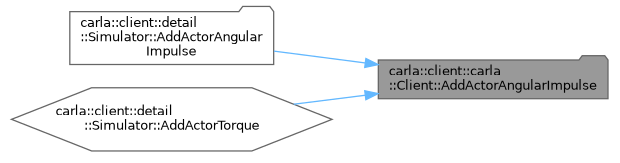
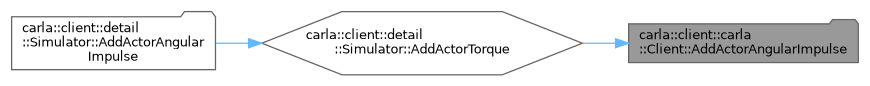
edge "carla::client::detail ::Simulator::AddActorAngular Impulse" -> "carla::client::carla ::Client::AddActorAngularImpulse": now "carla::client::detail ::Simulator::AddActorAngular Impulse" -> "carla::client::detail ::Simulator::AddActorTorque"
